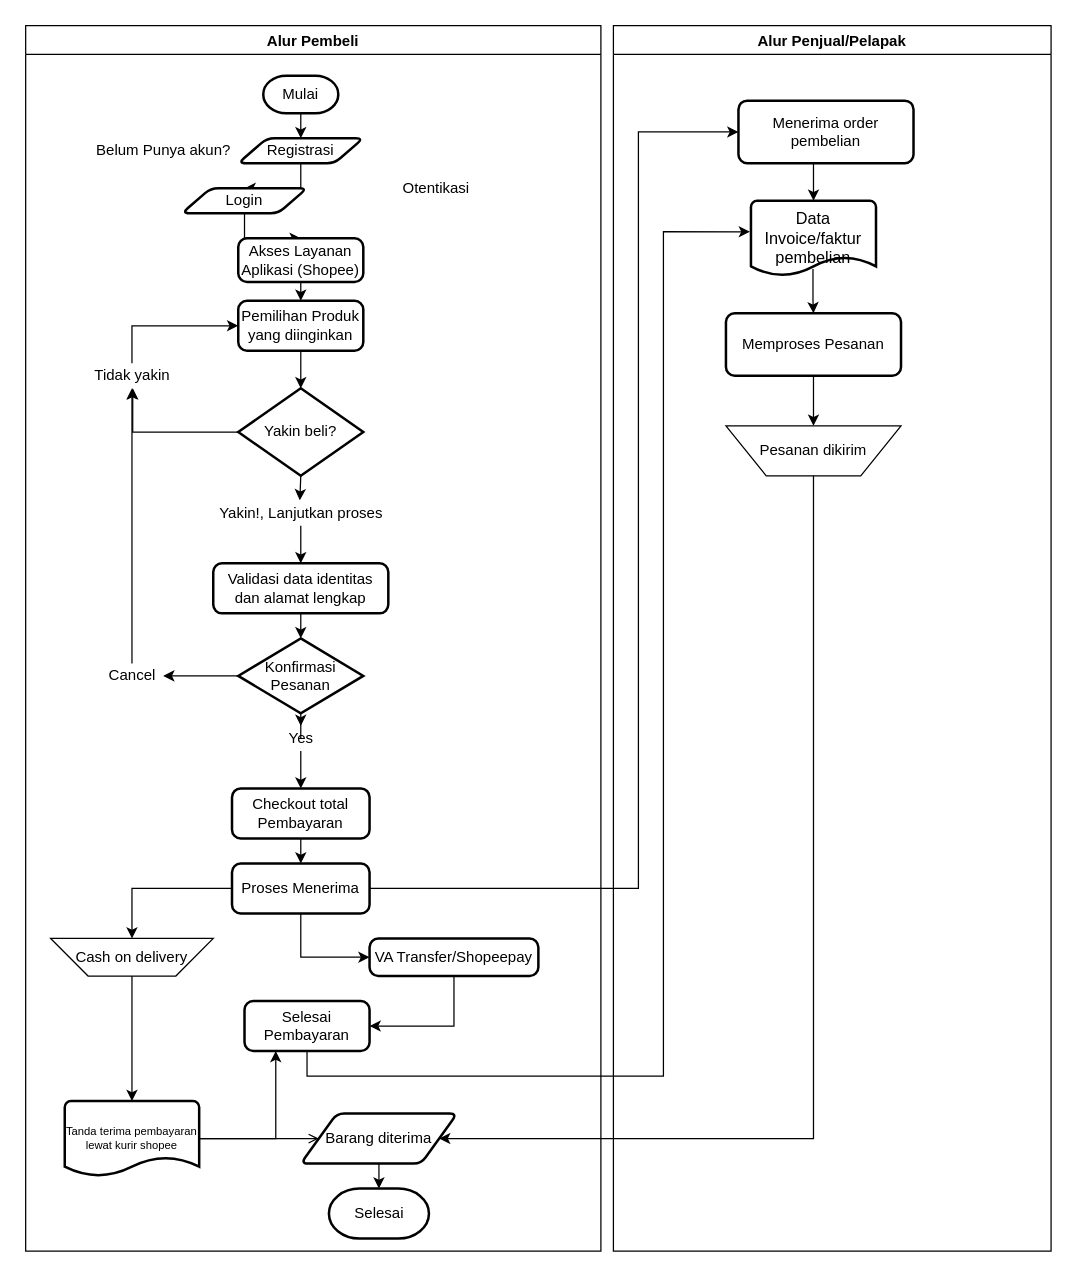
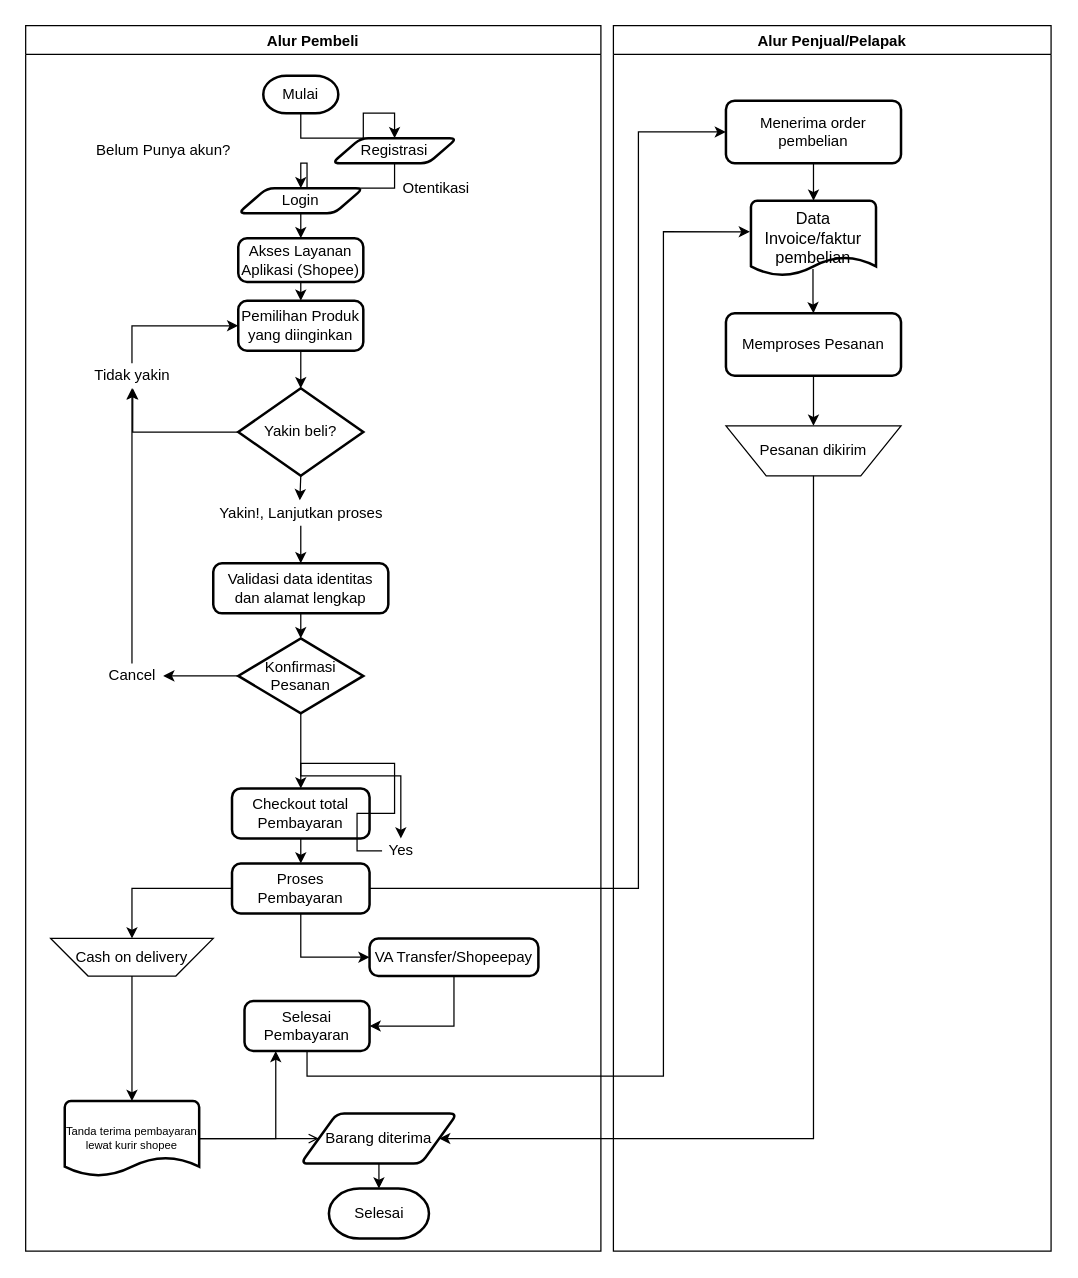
node "Menerima order pembelian": moved (826, 132) -> (813, 132)
node "Registrasi": moved (301, 151) -> (394, 151)
node "Login": moved (244, 201) -> (301, 201)
node "Yes": moved (301, 738) -> (401, 851)
node "Proses Menerima": label "Proses Menerima" -> "Proses Pembayaran"
